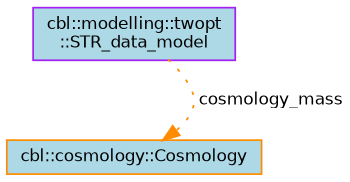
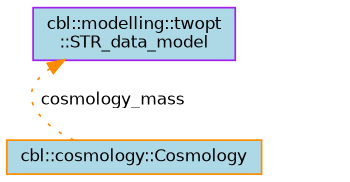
edge "cbl::modelling::twopt ::STR_data_model" -> "cbl::cosmology::Cosmology": reversed
